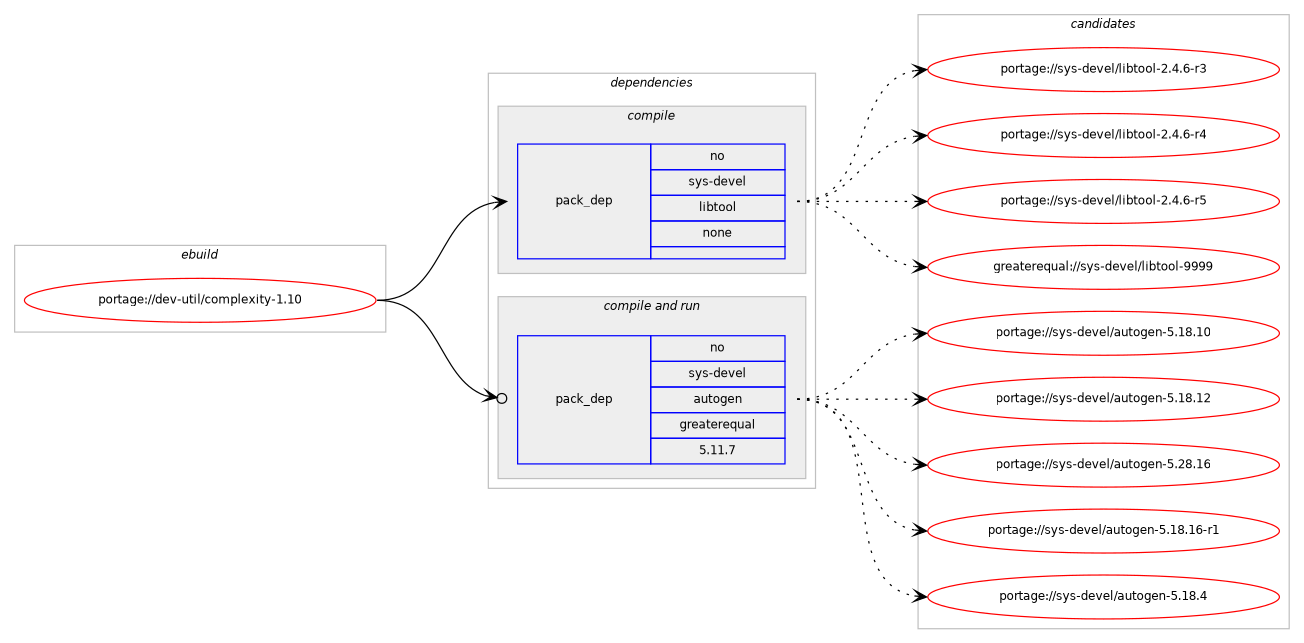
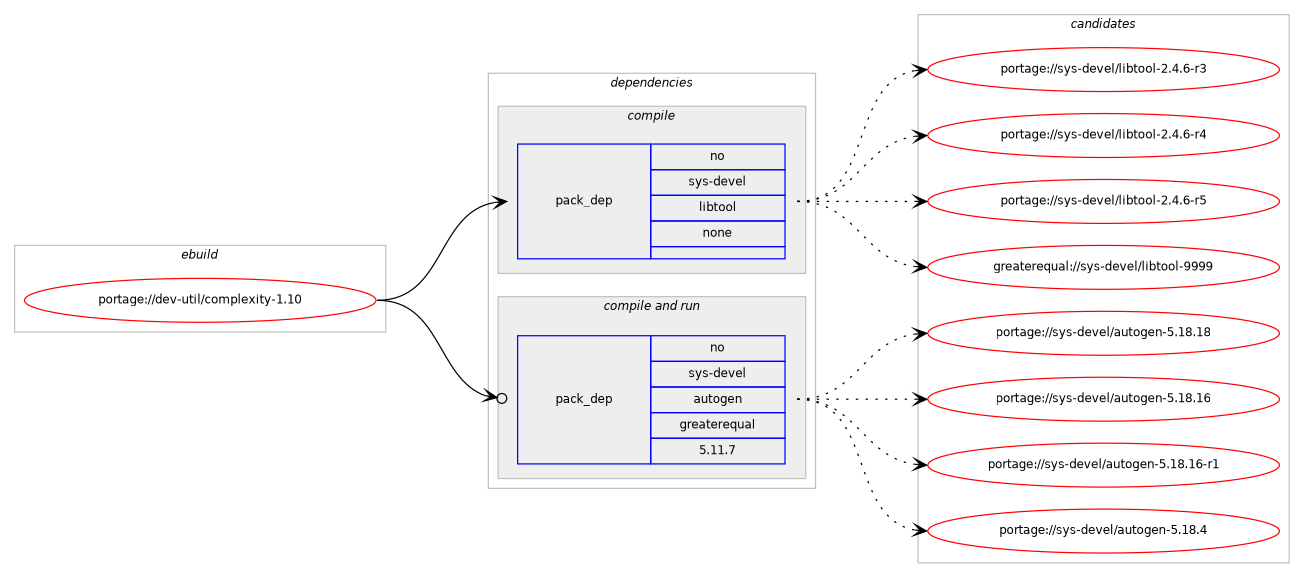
node "portage://sys-devel/autogen-5.18.10": label "portage://sys-devel/autogen-5.18.10" -> "portage://sys-devel/autogen-5.18.18"
node "portage://sys-devel/autogen-5.18.12": removed
node "portage://sys-devel/autogen-5.28.16": label "portage://sys-devel/autogen-5.28.16" -> "portage://sys-devel/autogen-5.18.16"
